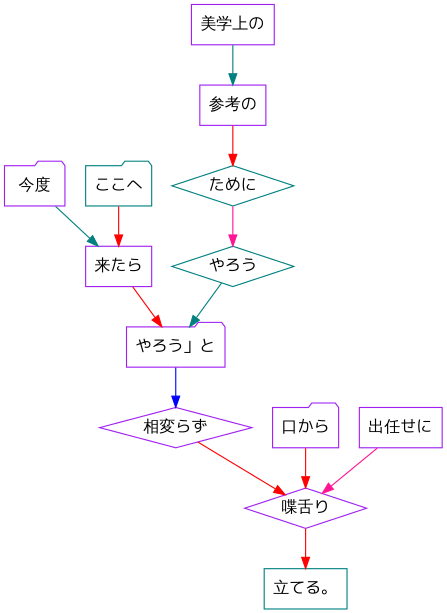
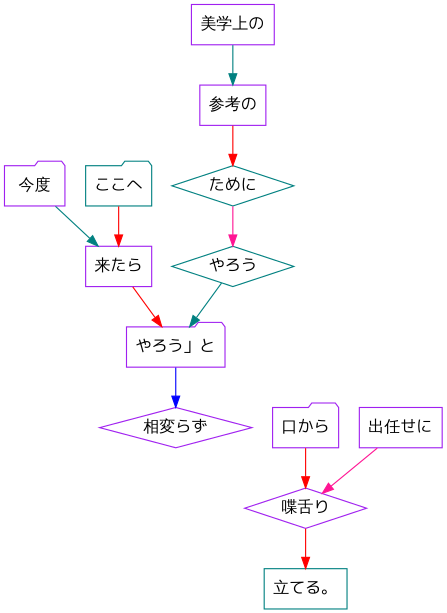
edge "相変らず" -> "喋舌り": removed
